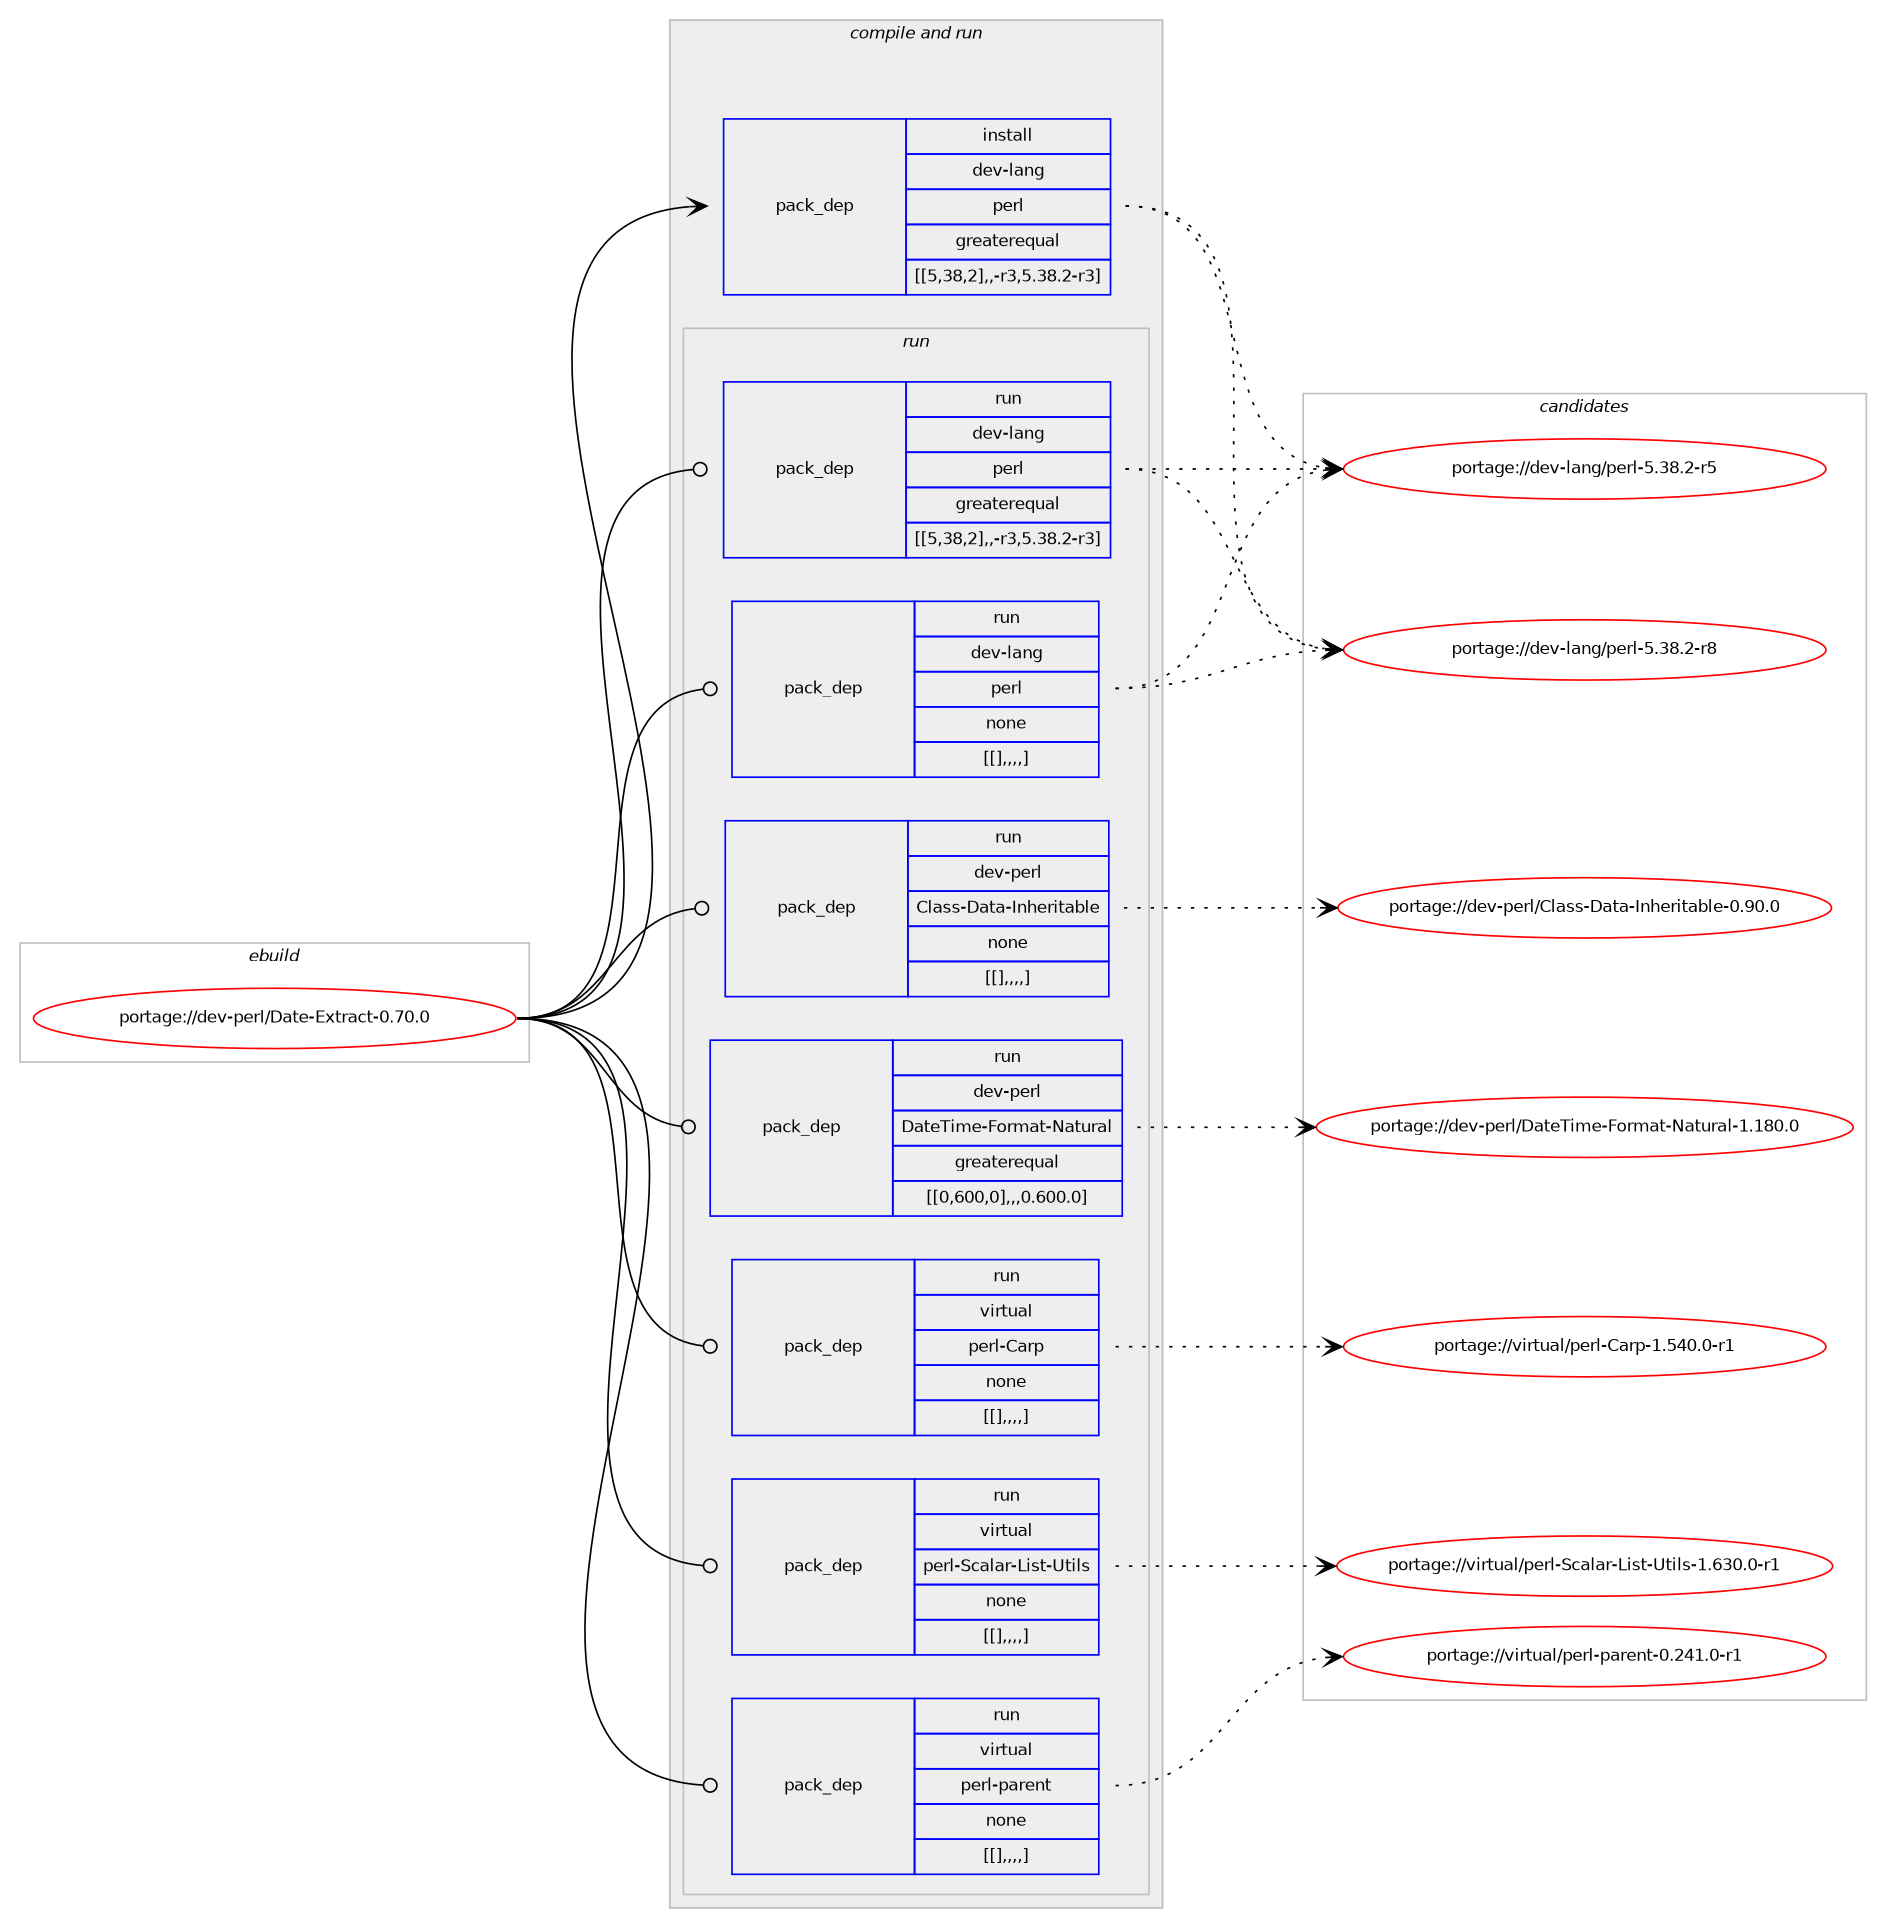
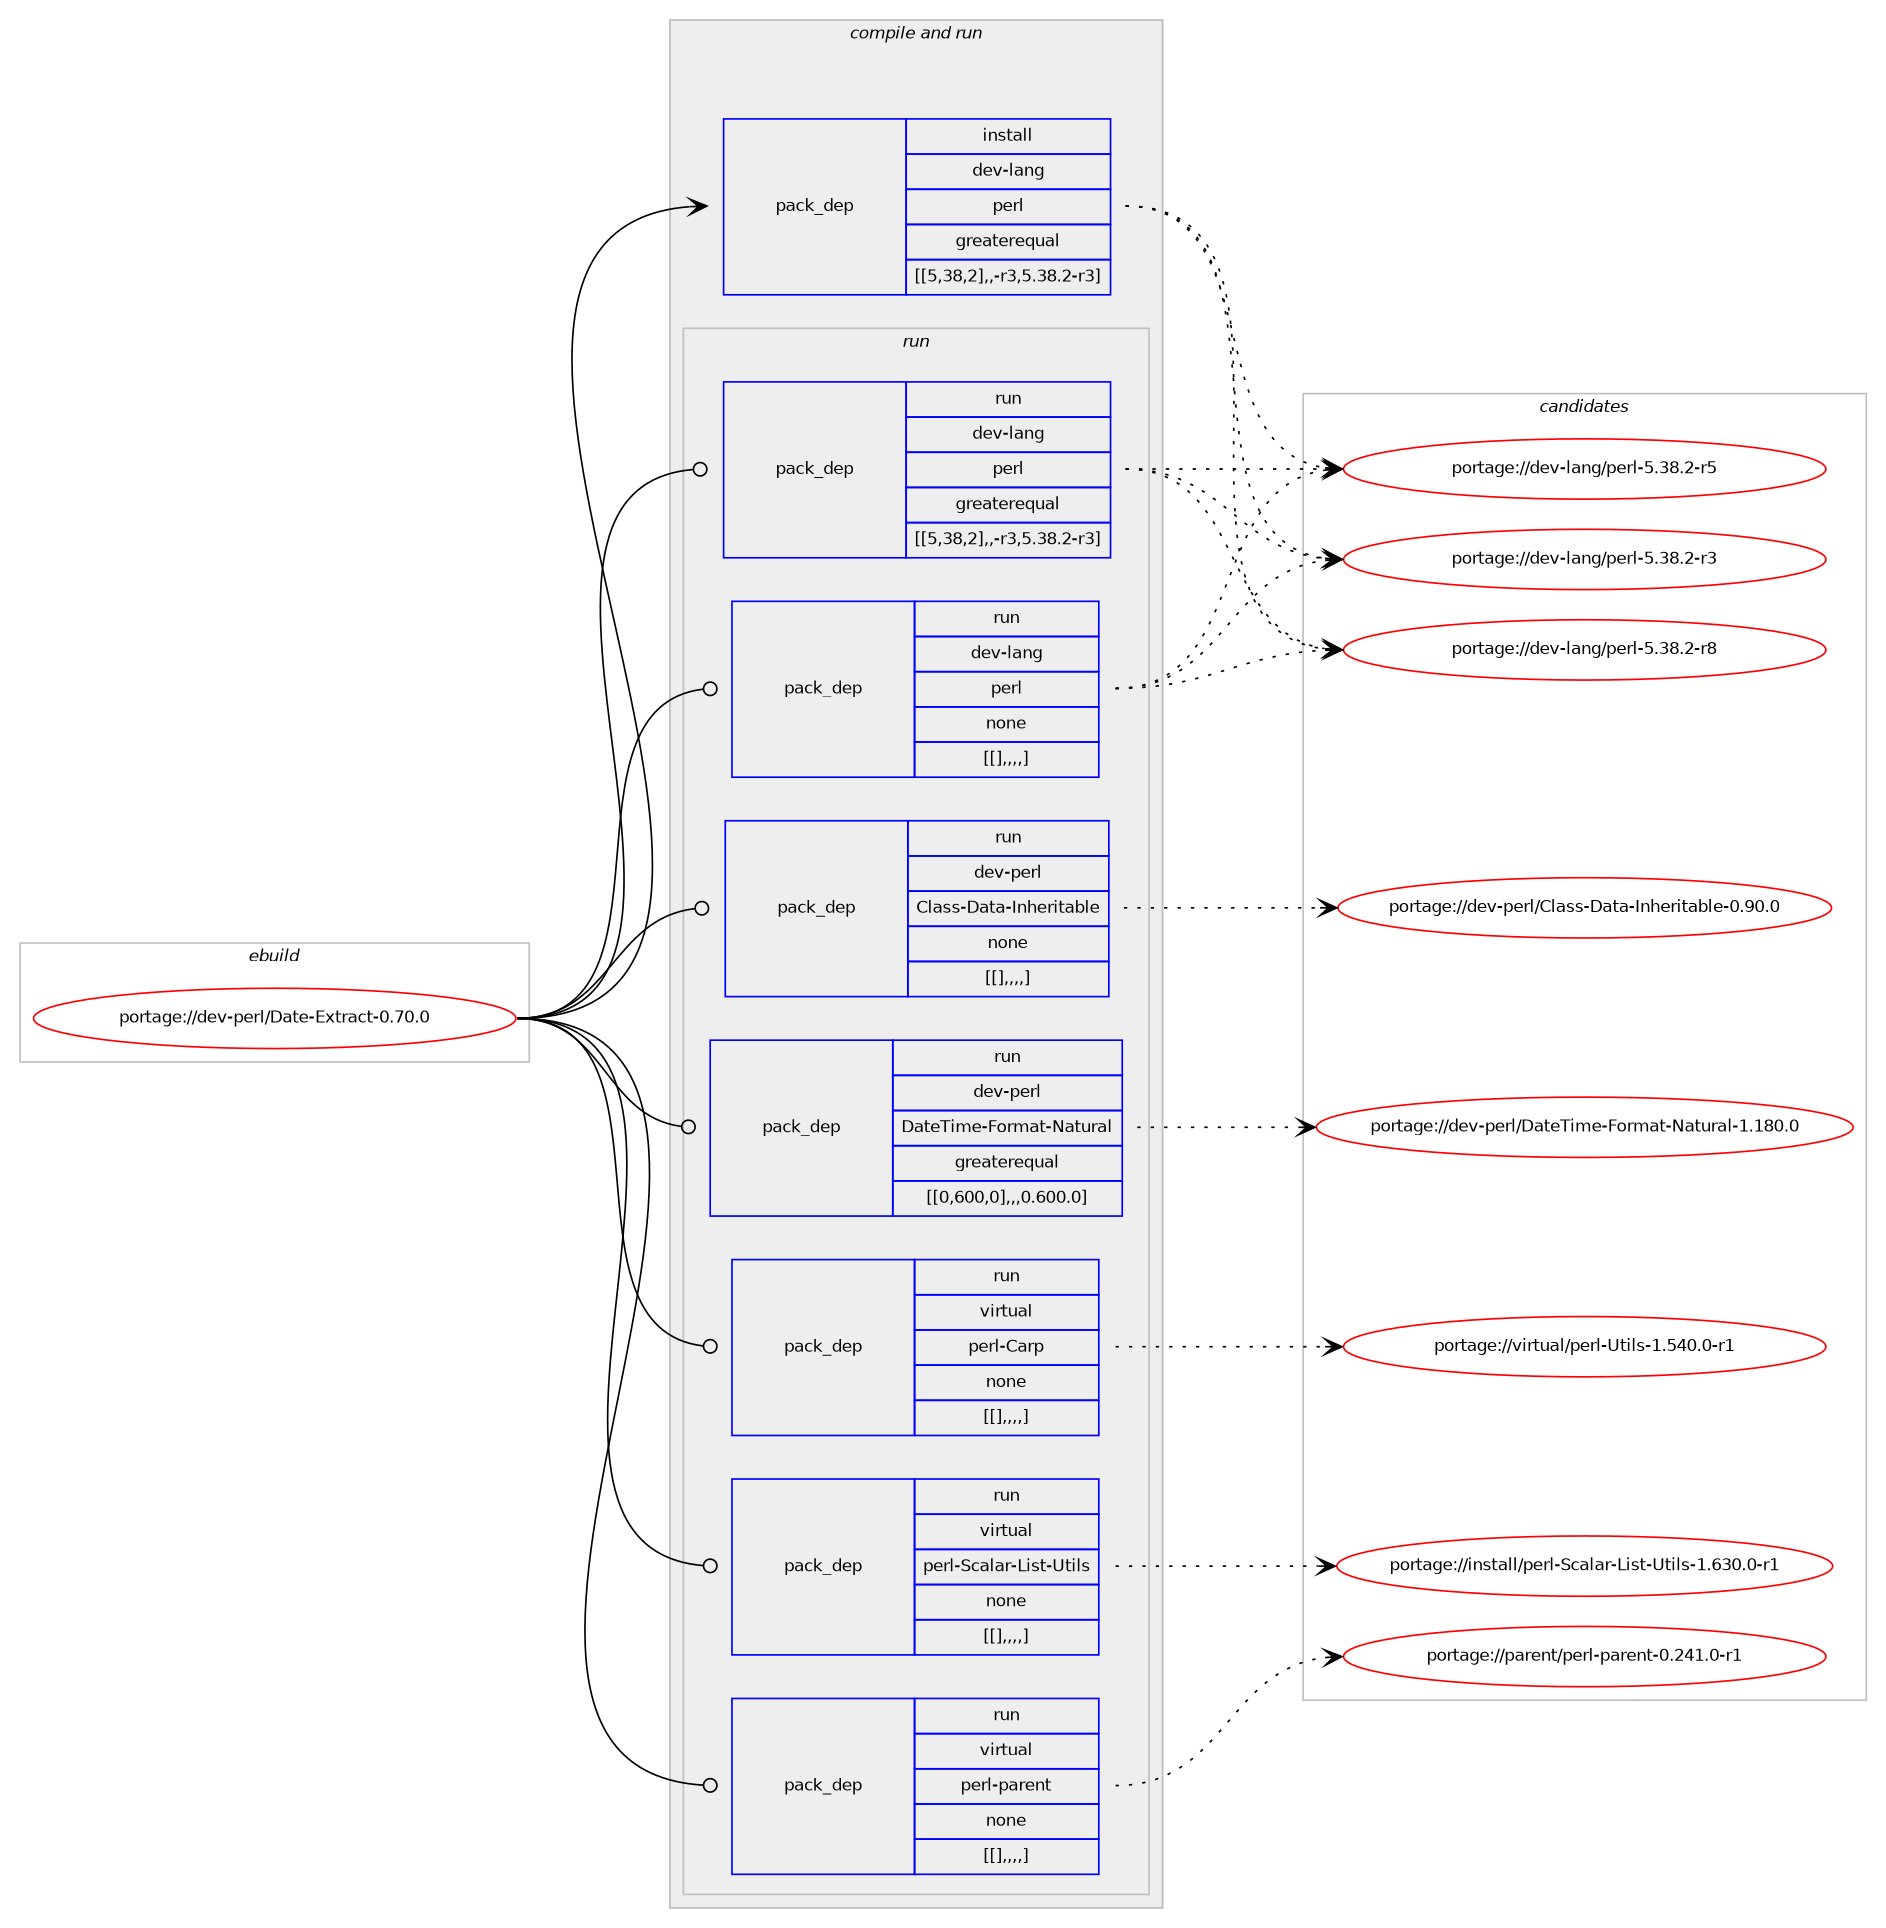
node "portage://dev-lang/perl-5.38.2-r3": added
node "portage://virtual/perl-Carp-1.540.0-r1": label "portage://virtual/perl-Carp-1.540.0-r1" -> "portage://virtual/perl-Utils-1.540.0-r1"
node "portage://virtual/perl-Scalar-List-Utils-1.630.0-r1": label "portage://virtual/perl-Scalar-List-Utils-1.630.0-r1" -> "portage://install/perl-Scalar-List-Utils-1.630.0-r1"
node "portage://virtual/perl-parent-0.241.0-r1": label "portage://virtual/perl-parent-0.241.0-r1" -> "portage://parent/perl-parent-0.241.0-r1"
